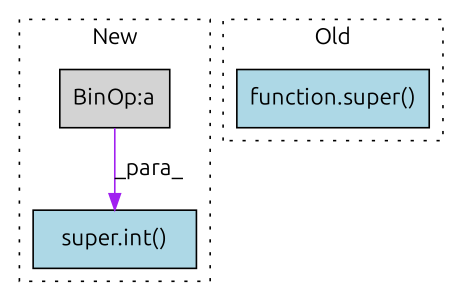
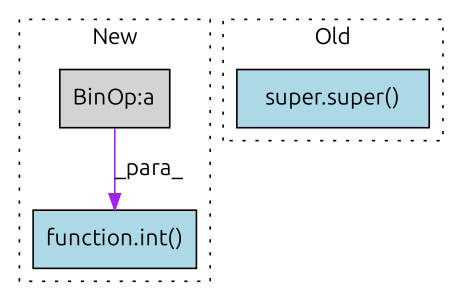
node "function.super()": label "function.super()" -> "super.super()"
node "super.int()": label "super.int()" -> "function.int()"
